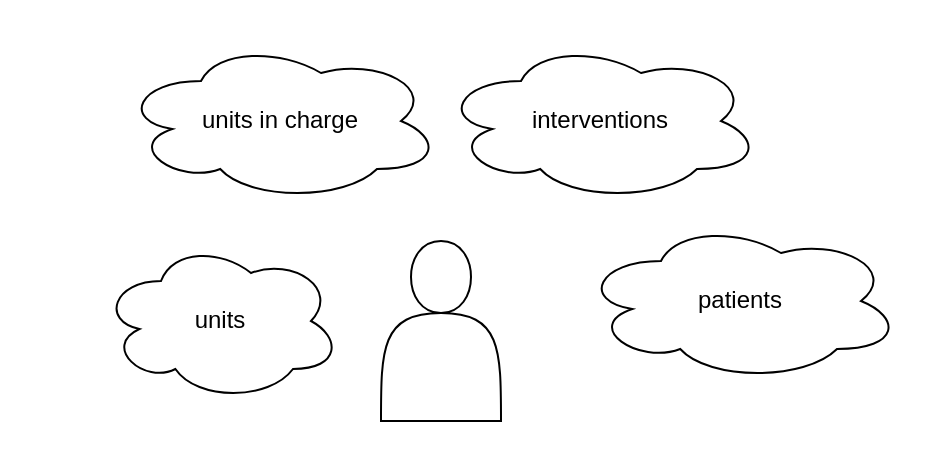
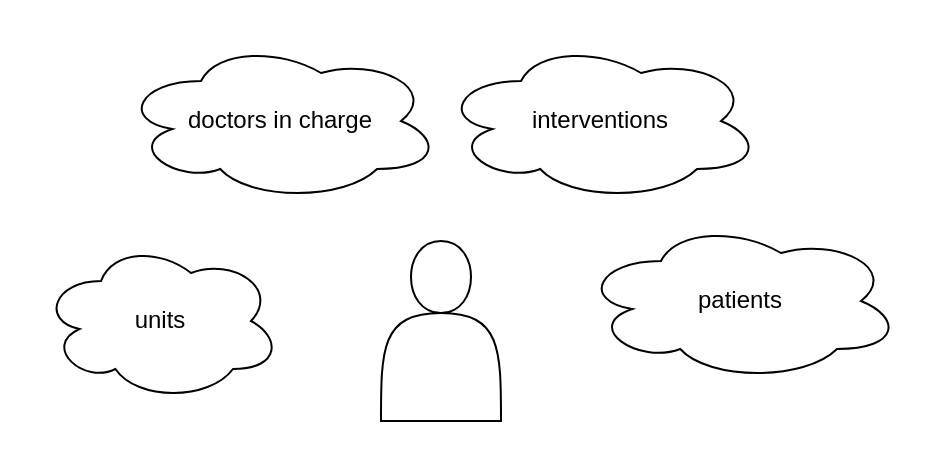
node "units in charge": label "units in charge" -> "doctors in charge"
node "units": moved (221, 321) -> (161, 321)
